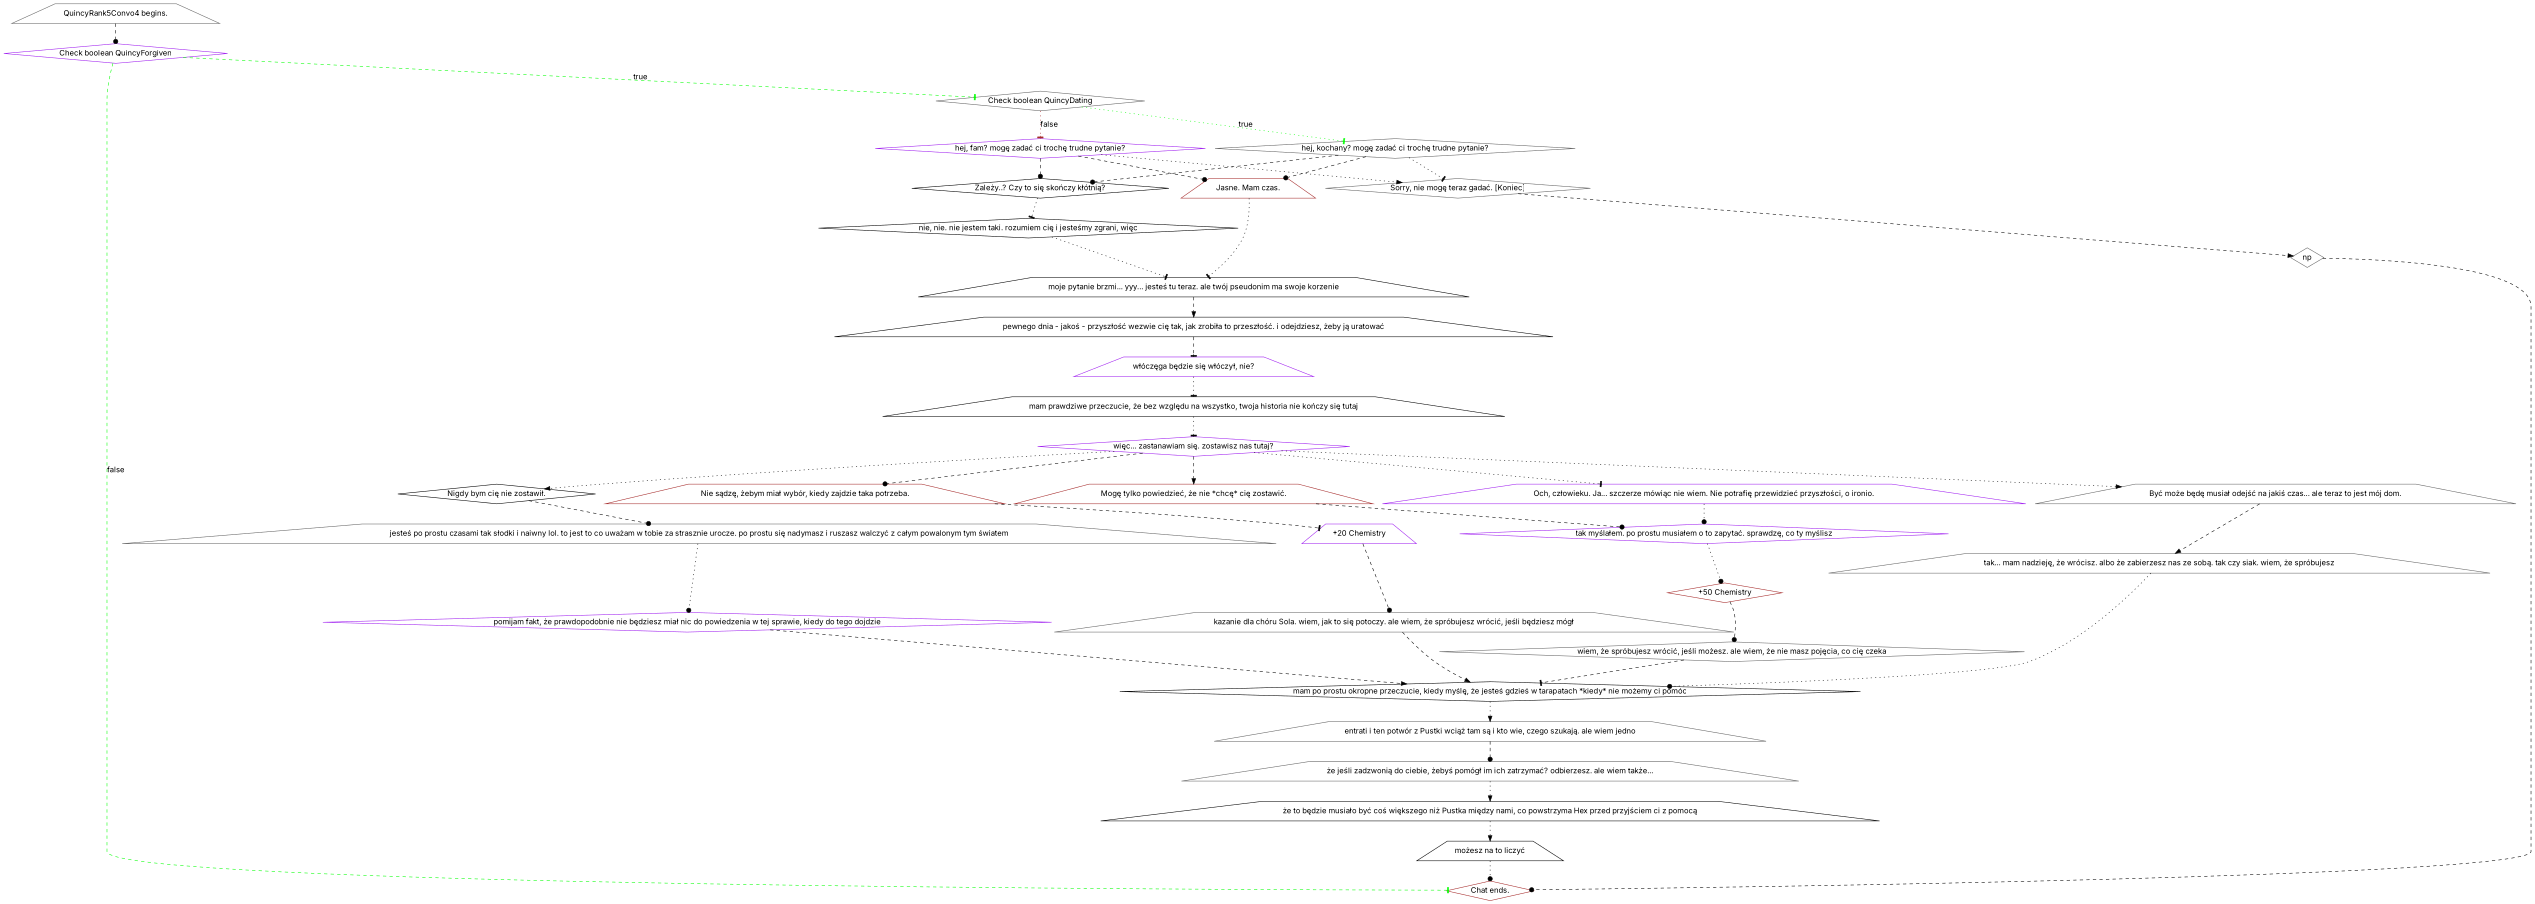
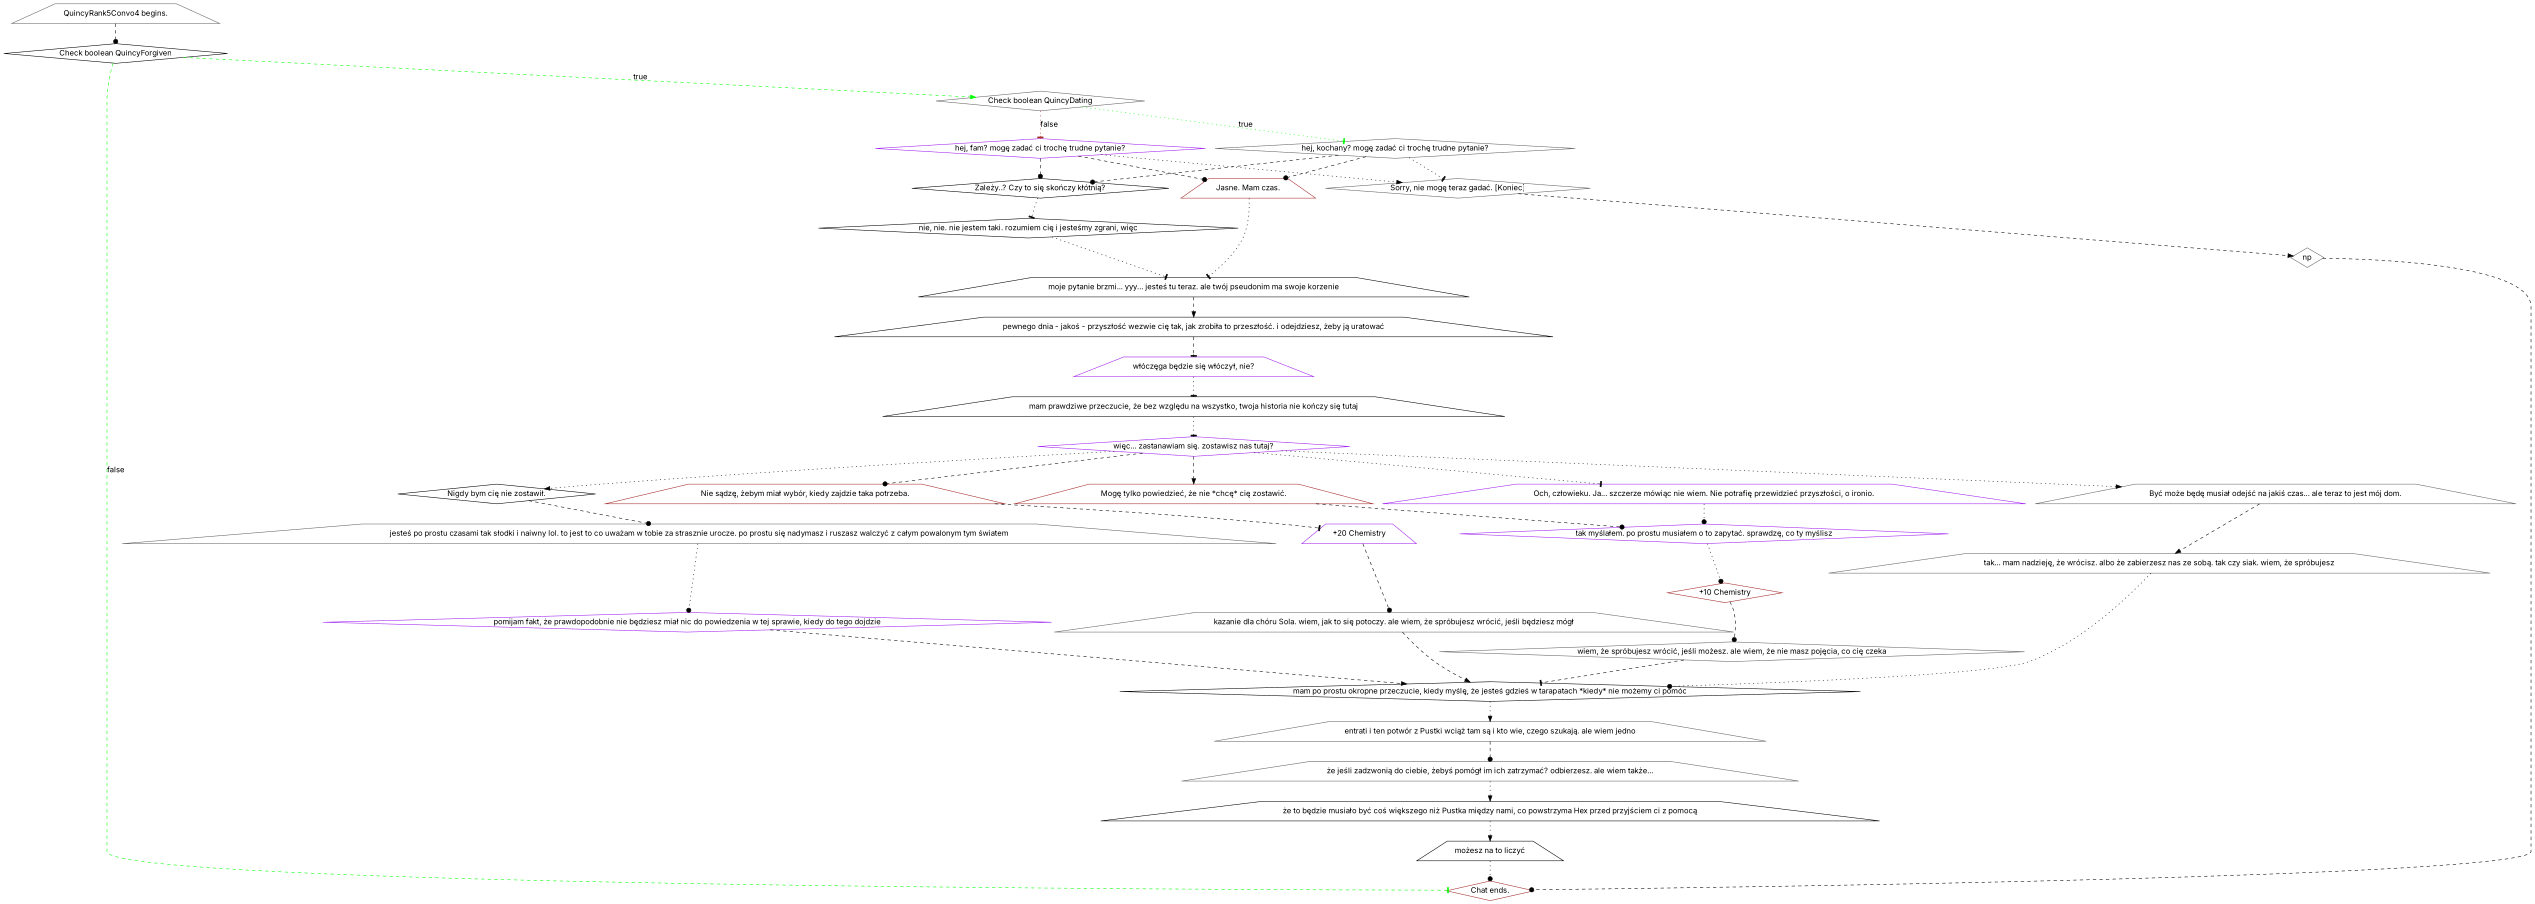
node "Check boolean QuincyForgiven": color purple -> black
edge "Check boolean QuincyForgiven" -> "Check boolean QuincyDating": arrowhead tee -> normal
node "+50 Chemistry": label "+50 Chemistry" -> "+10 Chemistry"
